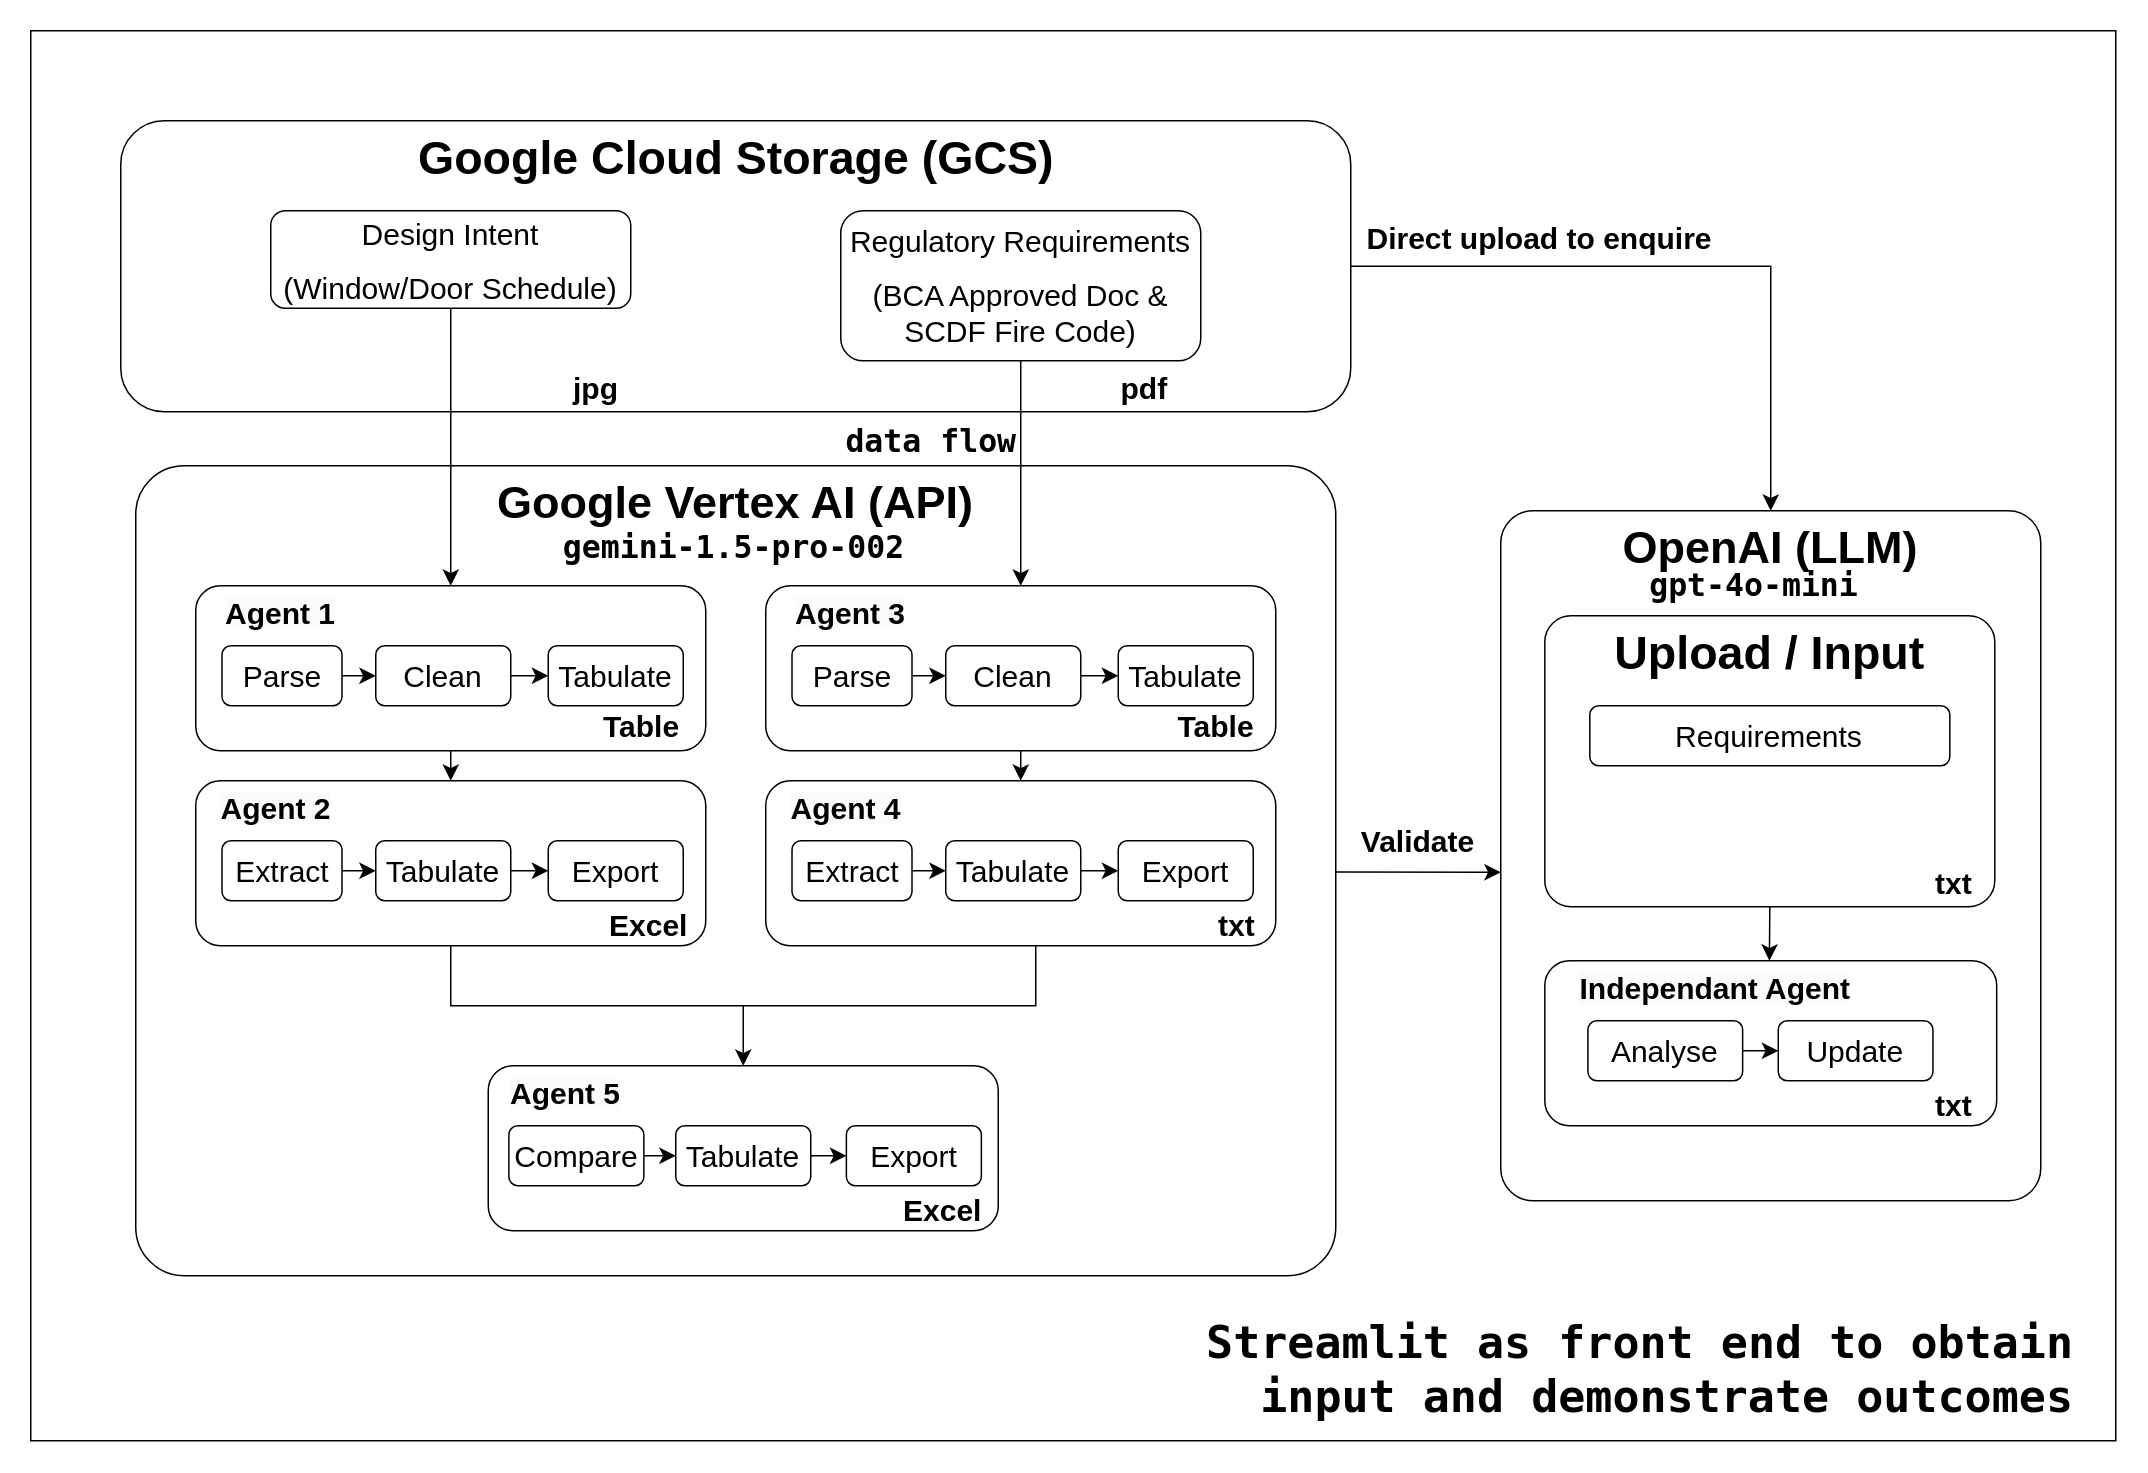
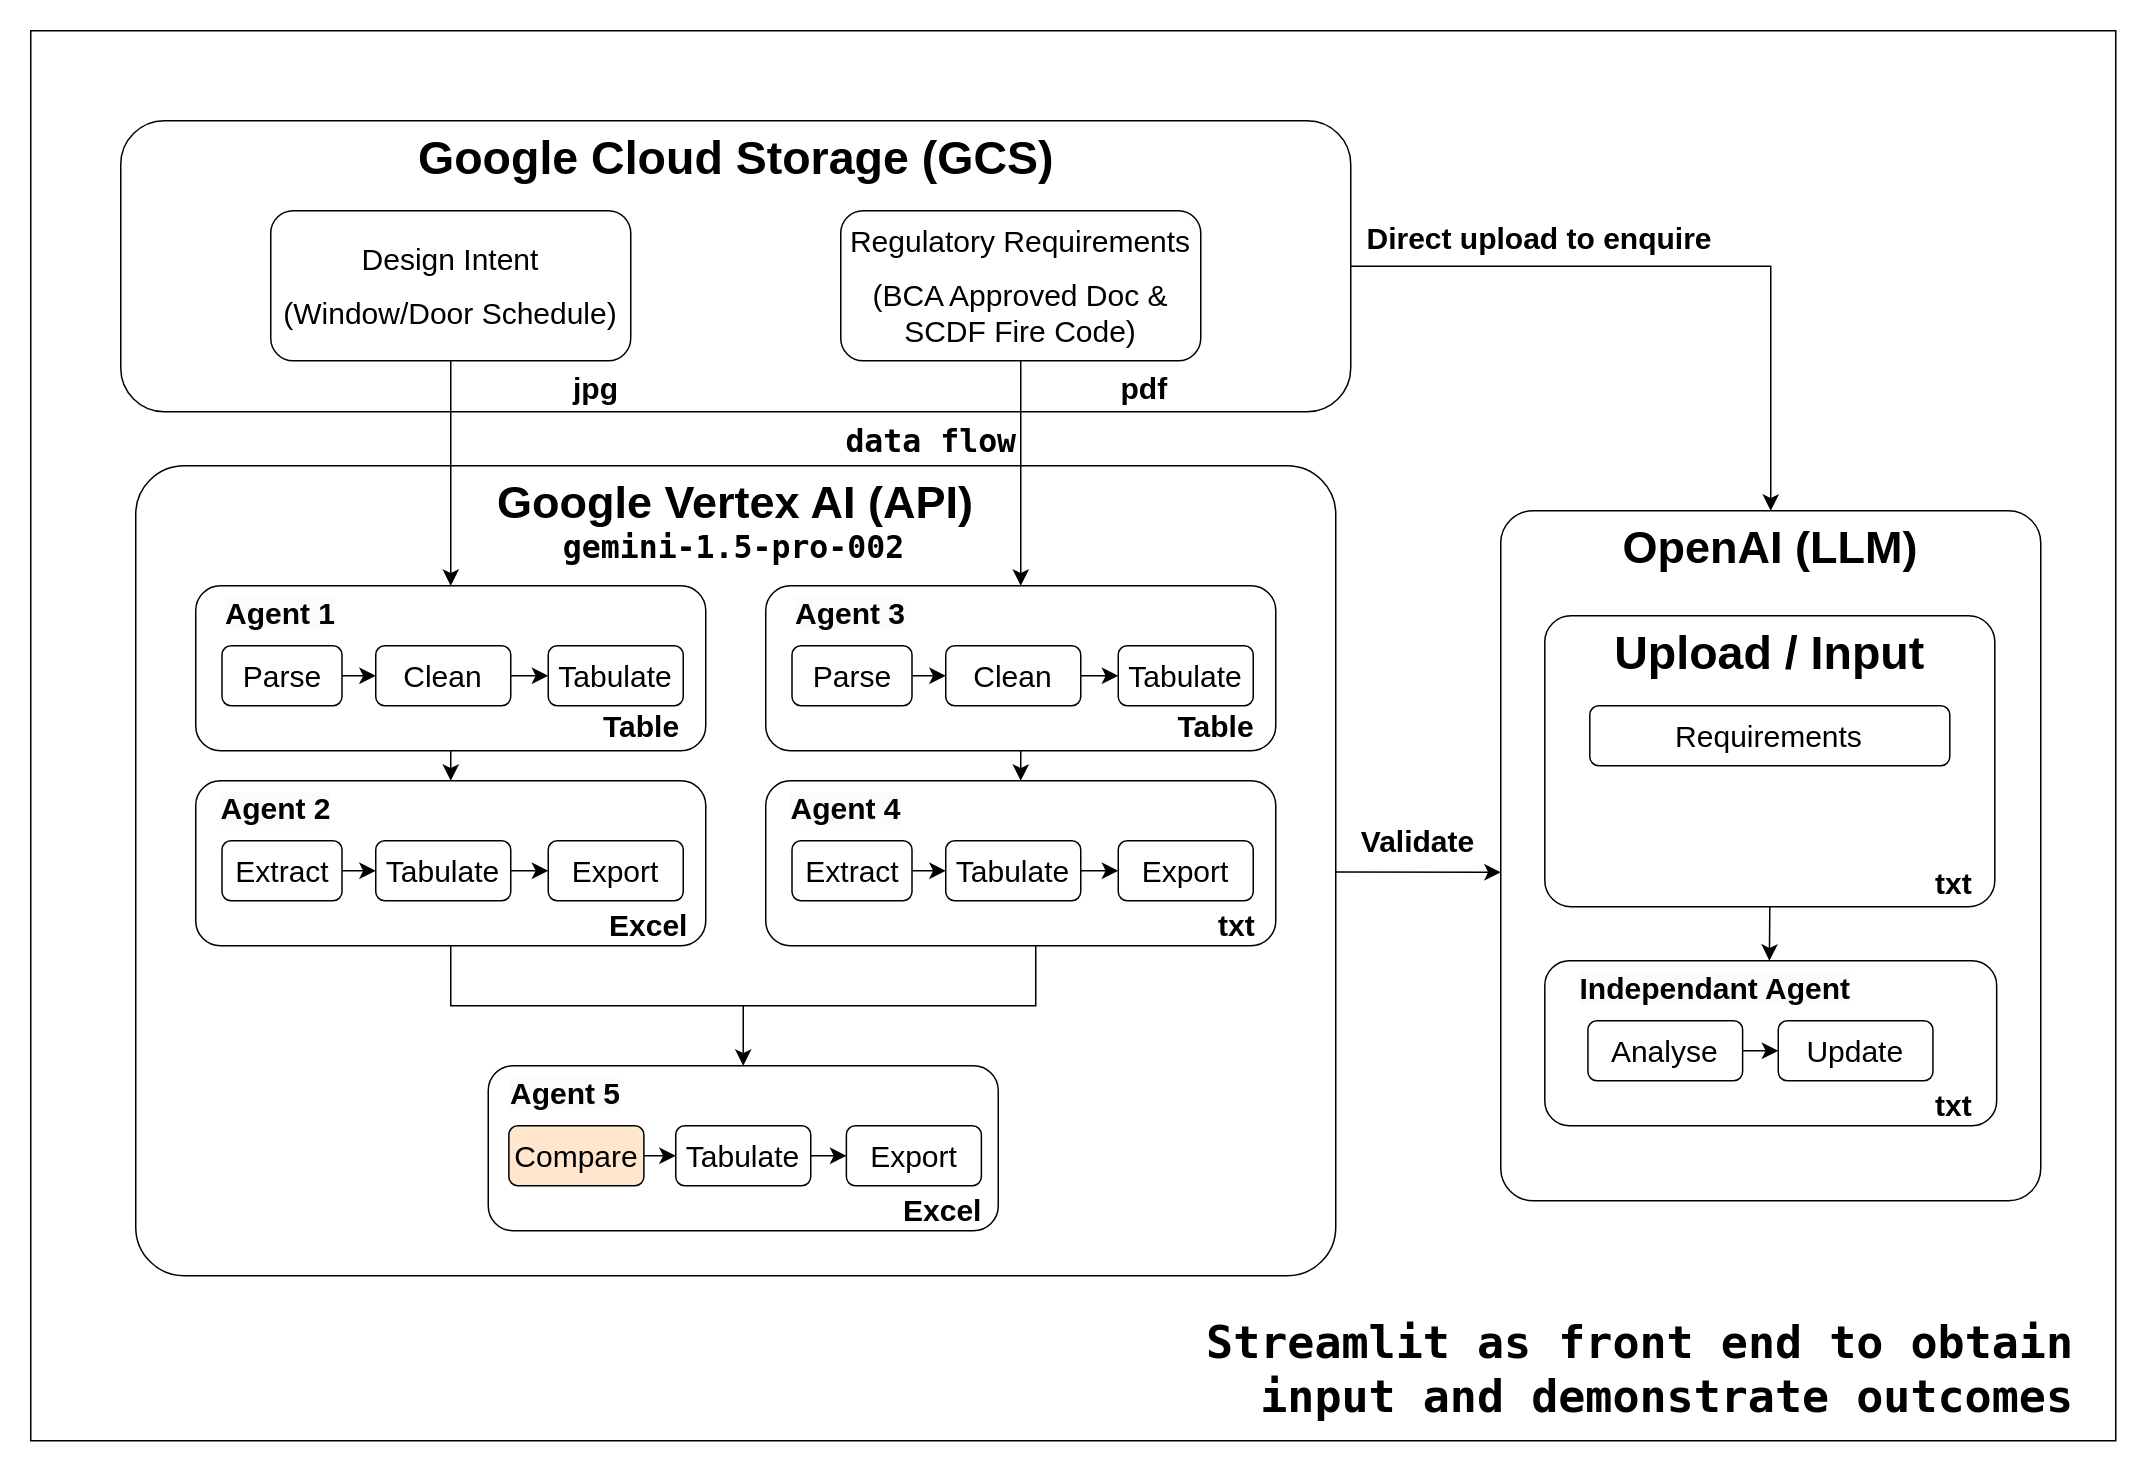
node "Design Intent (Window/Door Schedule)": size 360x98 -> 360x150
node "gpt-4o-mini": removed
node "Compare": fillcolor #ffffff -> #ffe6cc
